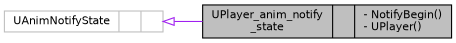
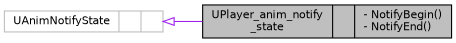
node "UPlayer_anim_notify": text "- UPlayer()" -> "- NotifyEnd()"
